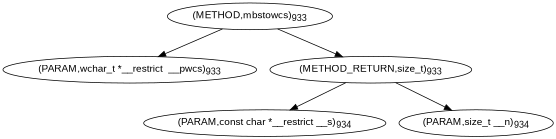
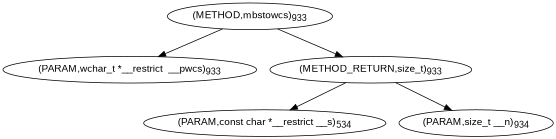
node "(PARAM,const char *__restrict __s)": text "934" -> "534"
